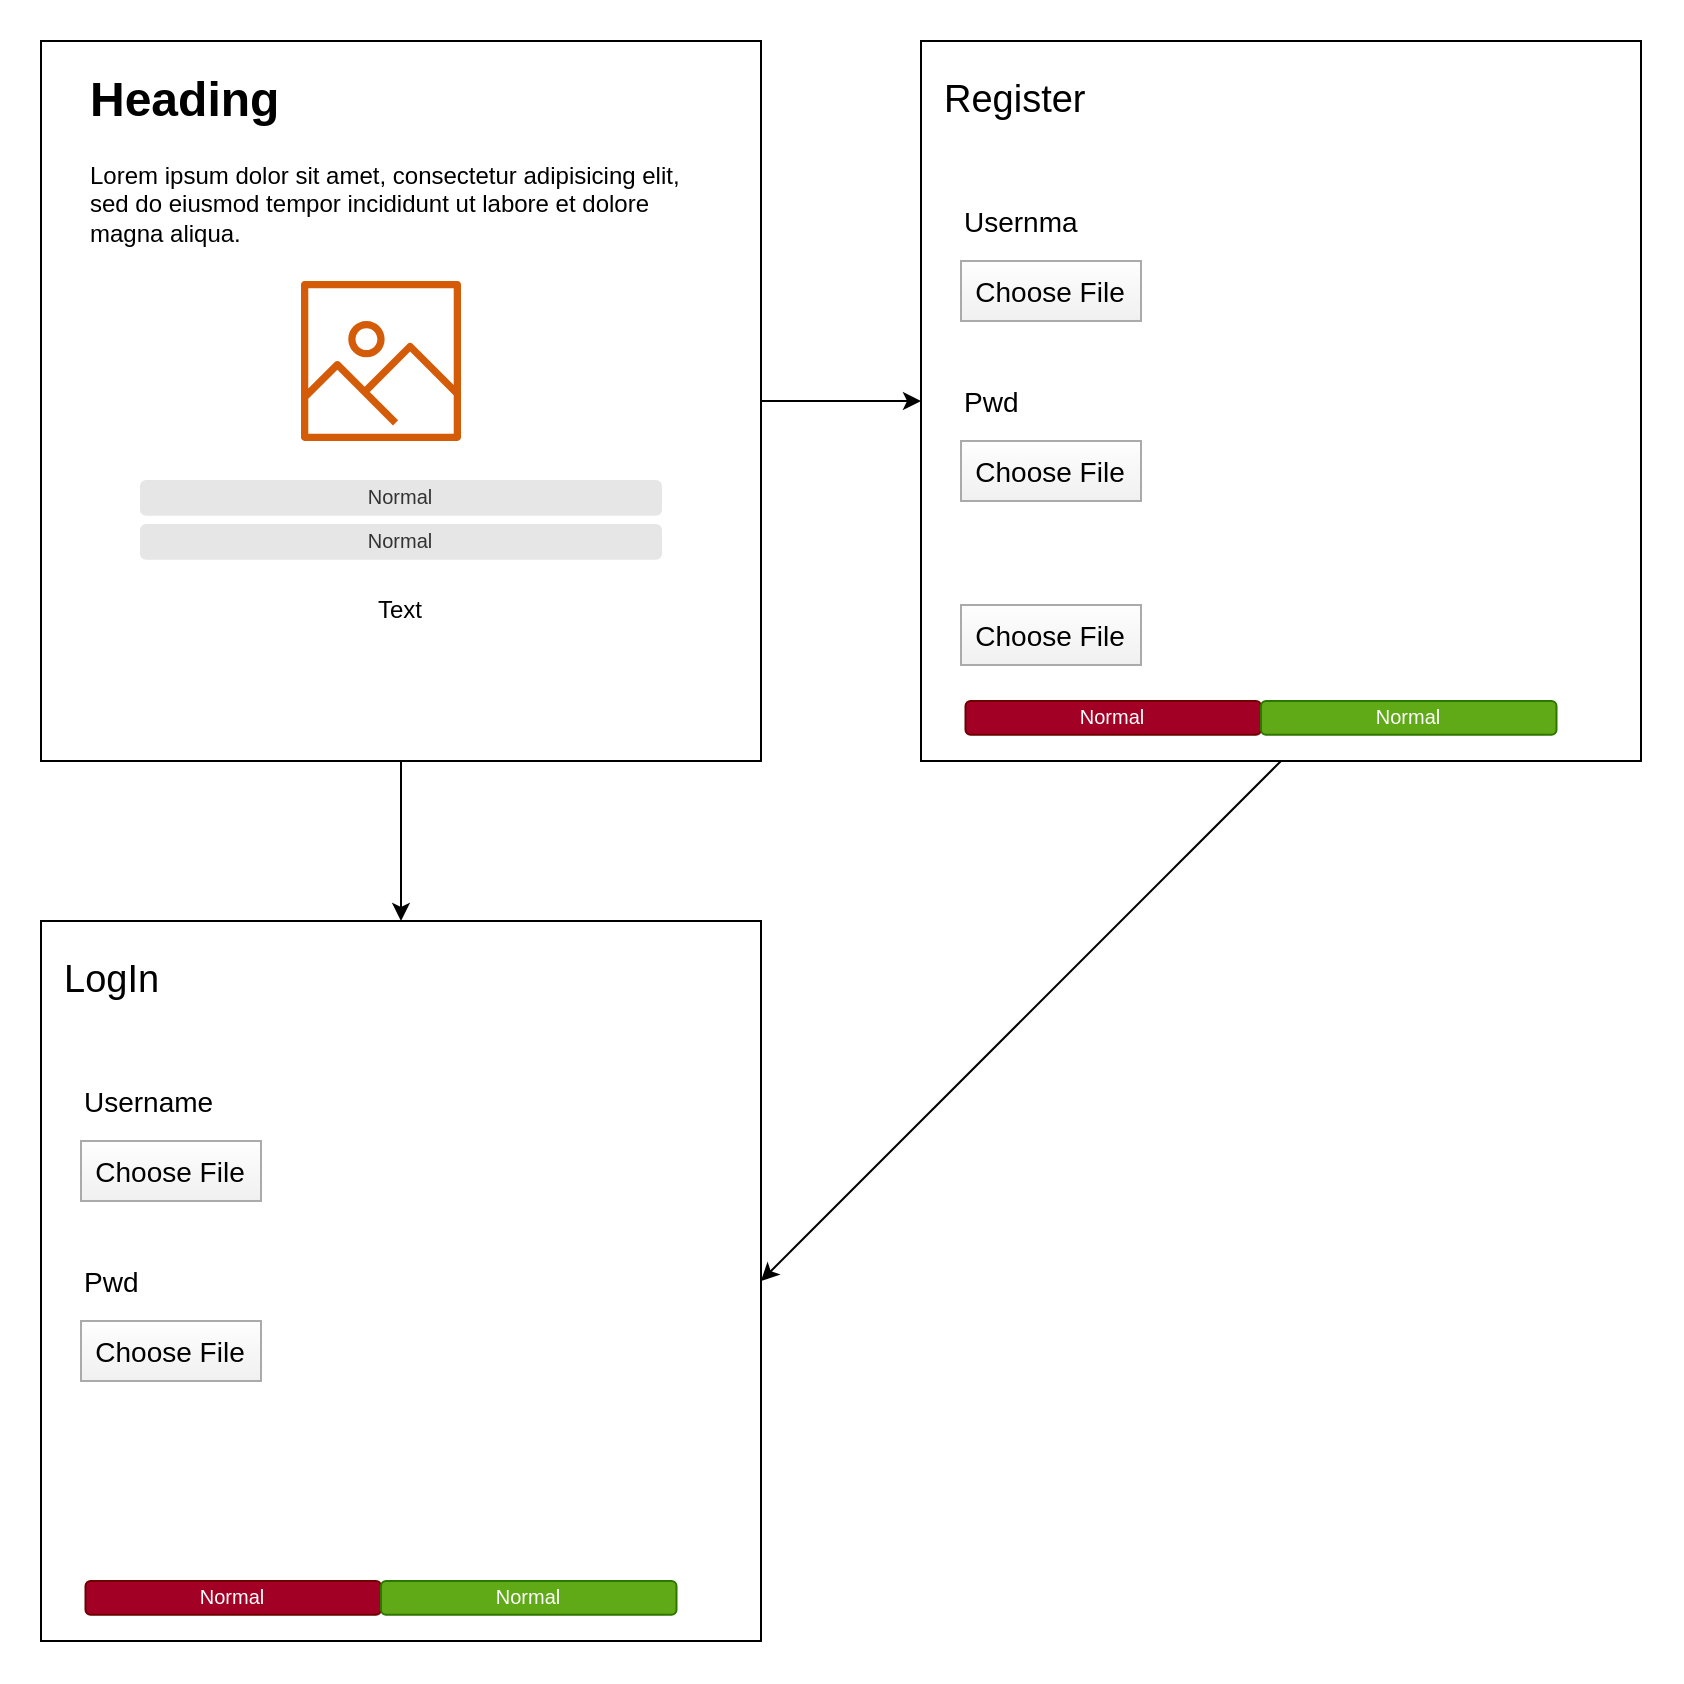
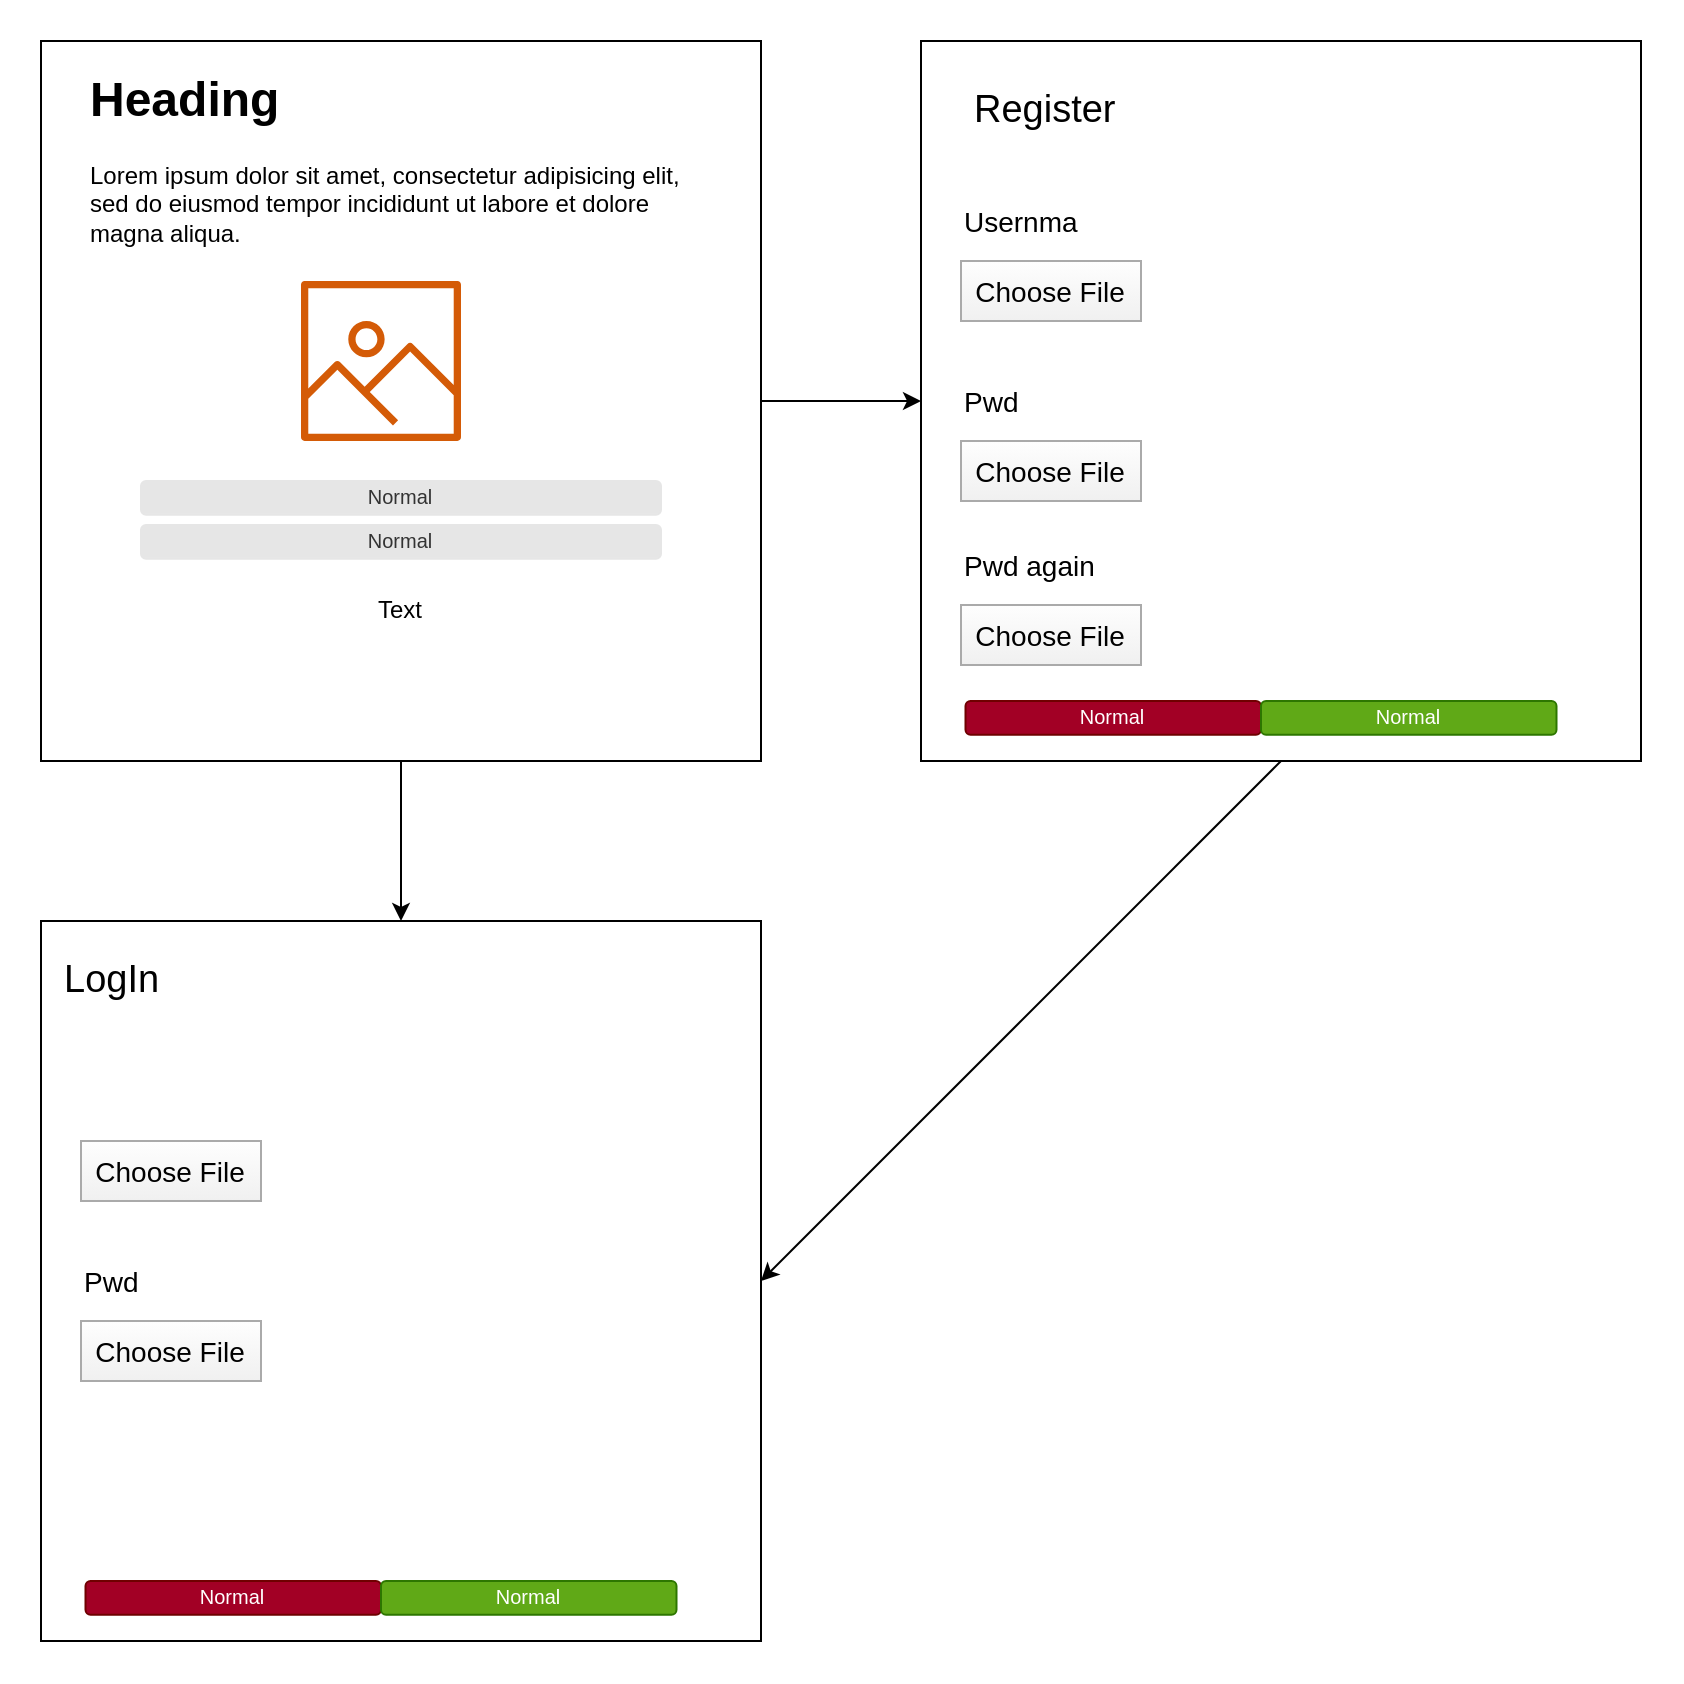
node "Register": moved (1071, 101) -> (1101, 111)
node "Pwd again": added
node "Username": removed
